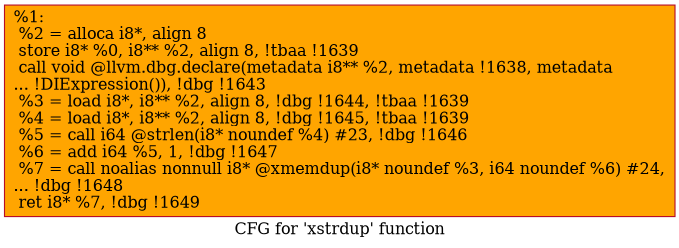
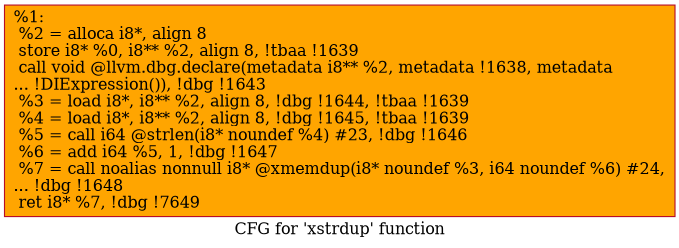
node "%1:": text "ret i8* %7, !dbg !1649" -> "ret i8* %7, !dbg !7649"
